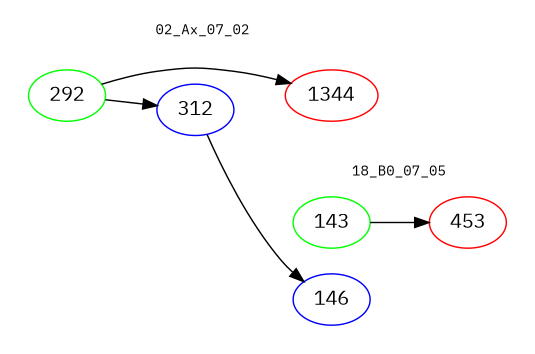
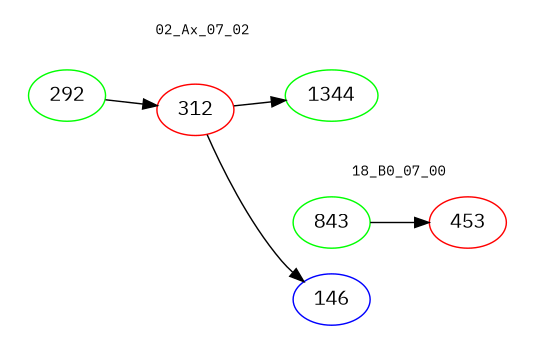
edge "292" -> "1344": now "312" -> "1344"
node "1344": color red -> green
node "312": color blue -> red
cluster "18_B0_07_05": label "18_B0_07_05" -> "18_B0_07_00"
node "143": label "143" -> "843"
